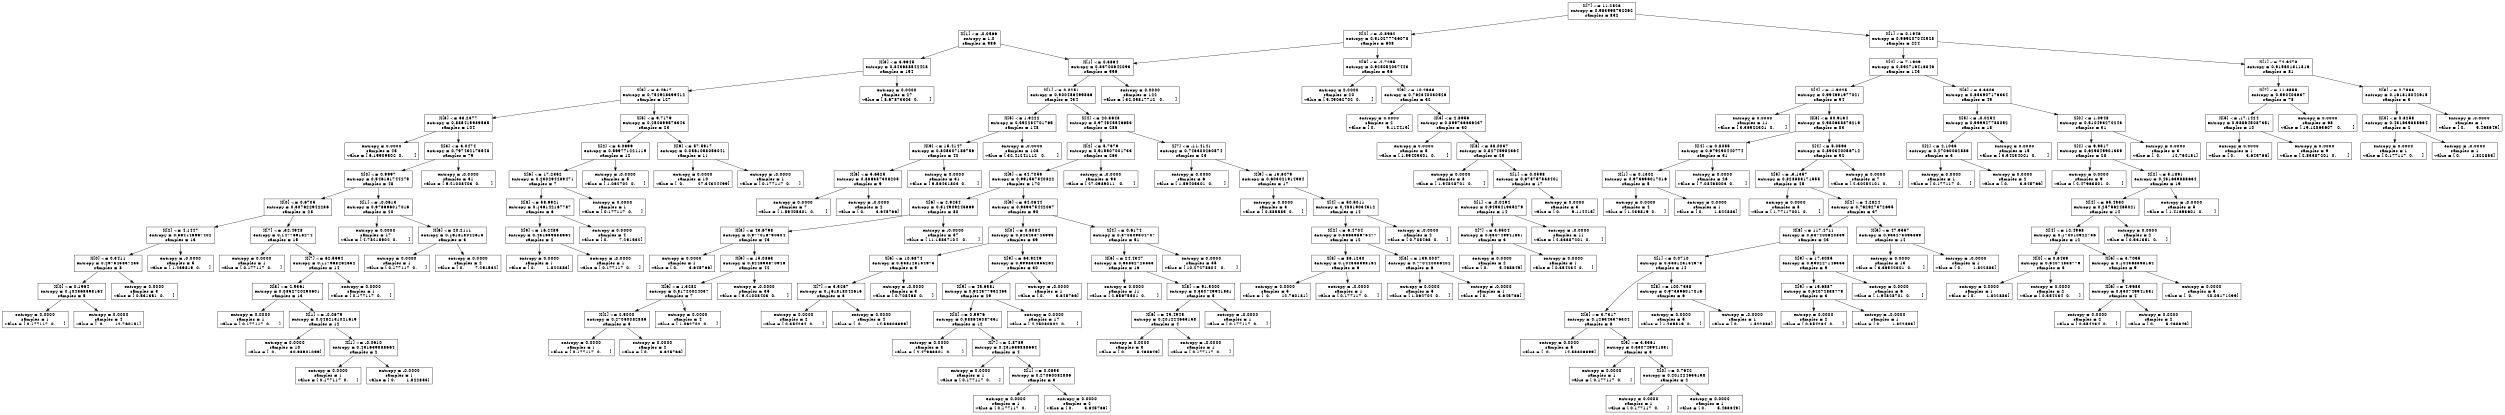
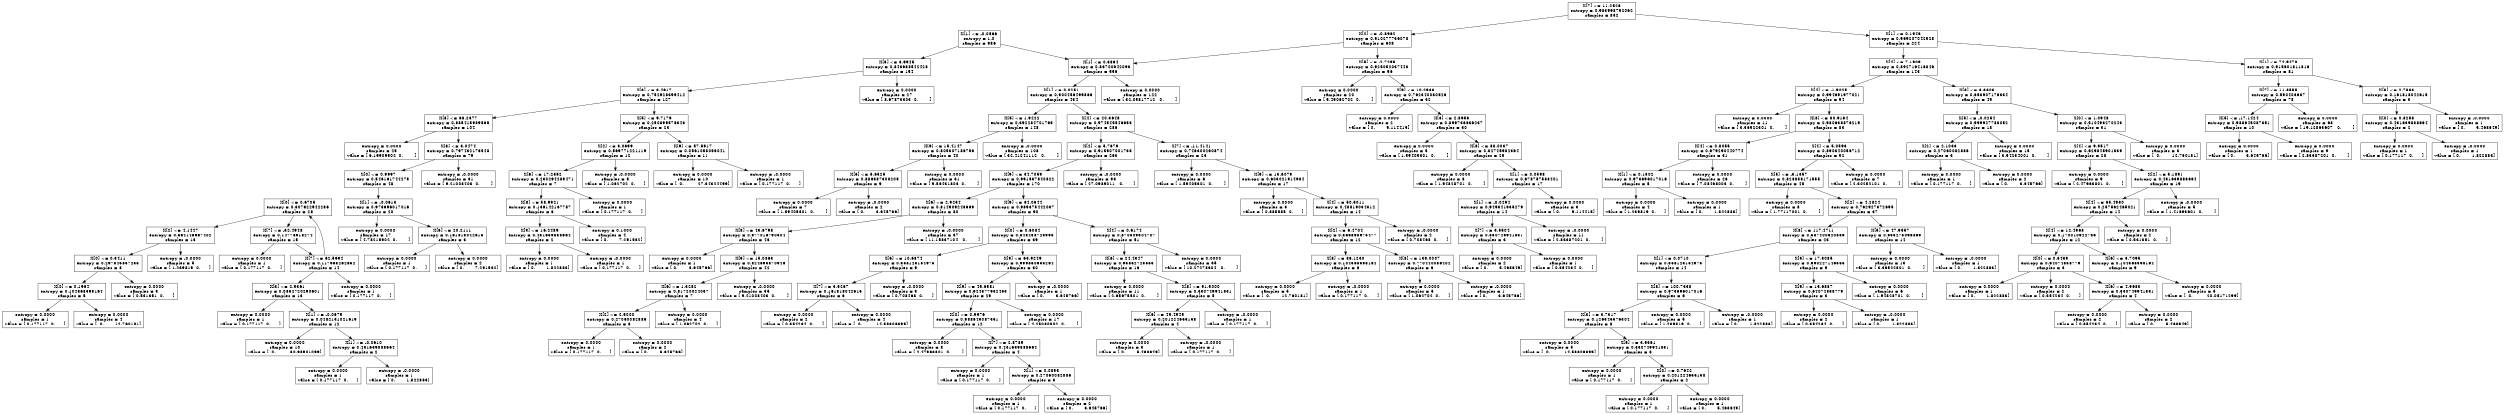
edge "X[0] <= 0.9997 entropy = 0.546161744275 samples = 48" -> "X[0] <= 0.6705 entropy = 0.307622942286 samples = 28": now "X[7] <= 62.5994 entropy = 0.117968262652 samples = 14" -> "X[0] <= 0.6705 entropy = 0.307622942286 samples = 28"
node "entropy = 0.0000 samples = 4 value = [ 0.        7.291532]": label "entropy = 0.0000 samples = 4 value = [ 0.        7.291532]" -> "entropy = 0.1000 samples = 4 value = [ 0.        7.291532]"
edge "X[6] <= 3.7095 entropy = 0.104368398164 samples = 9" -> "X[6] <= 4.9683 entropy = 0.330749941831 samples = 4": now "X[0] <= 0.6439 entropy = 0.64074838779 samples = 3" -> "X[6] <= 4.9683 entropy = 0.330749941831 samples = 4"
edge "X[1] <= 0.0710 entropy = 0.358123154975 samples = 14" -> "X[3] <= 3.7317 entropy = 0.126345576304 samples = 8": now "X[8] <= 100.7338 entropy = 0.973696017016 samples = 6" -> "X[3] <= 3.7317 entropy = 0.126345576304 samples = 8"
